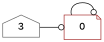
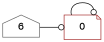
node "3": label "3" -> "6"
